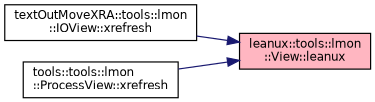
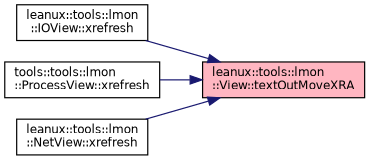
node "textOutMoveXRA::tools::lmon ::IOView::xrefresh": label "textOutMoveXRA::tools::lmon ::IOView::xrefresh" -> "leanux::tools::lmon ::IOView::xrefresh"
node "leanux::tools::lmon ::View::leanux": label "leanux::tools::lmon ::View::leanux" -> "leanux::tools::lmon ::View::textOutMoveXRA"
node "leanux::tools::lmon ::NetView::xrefresh": added
